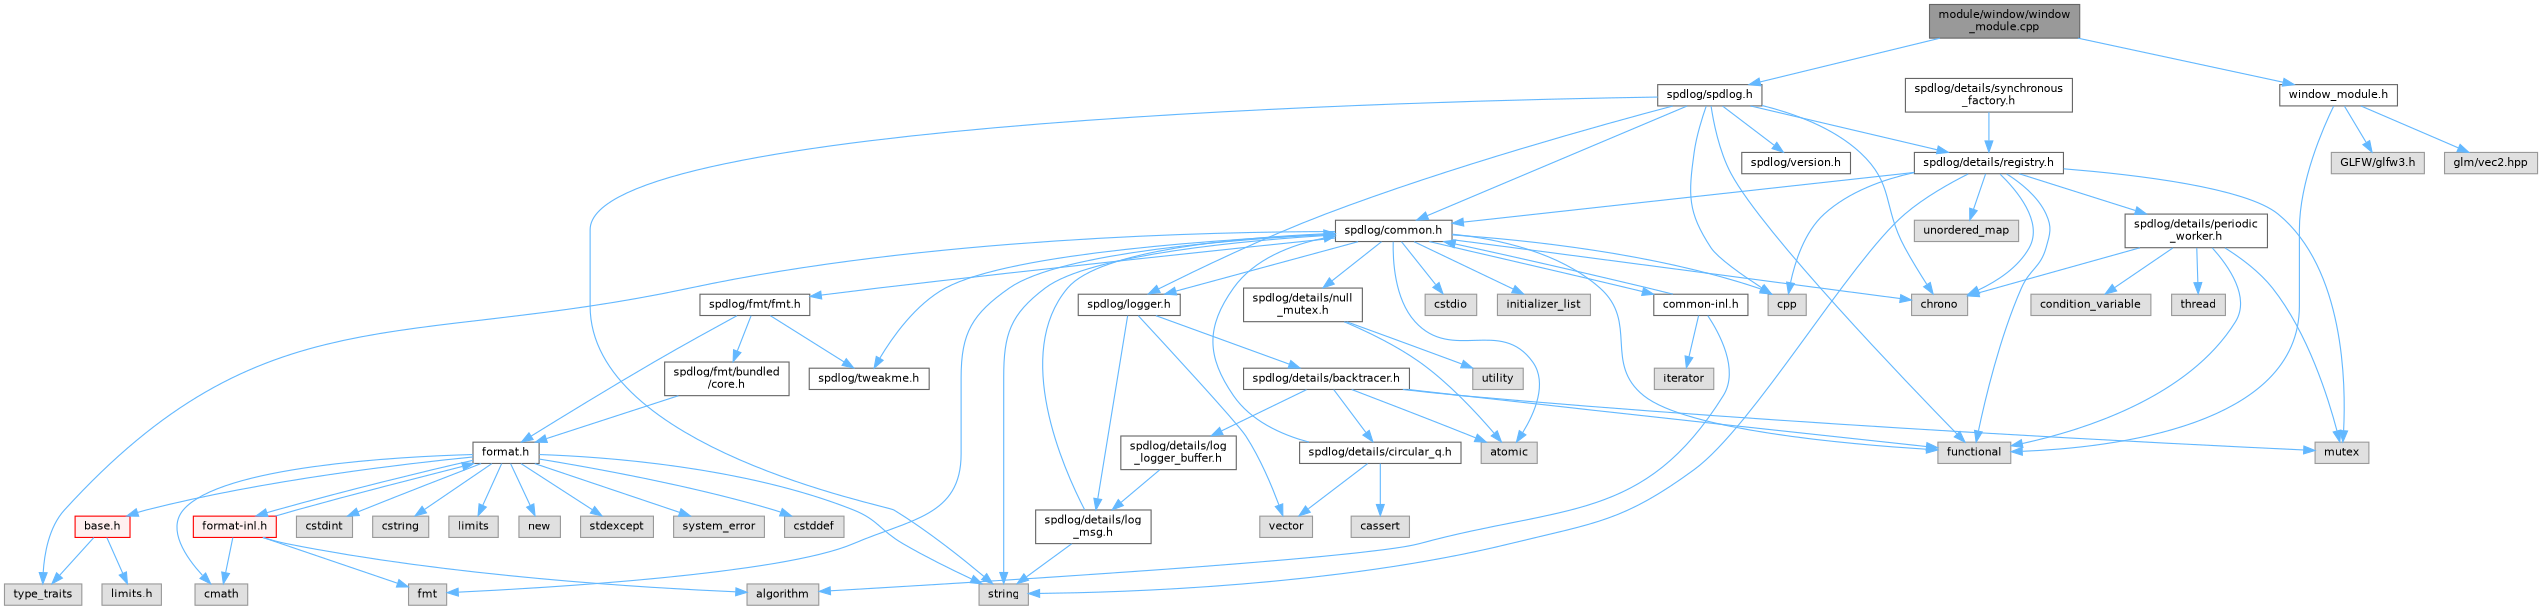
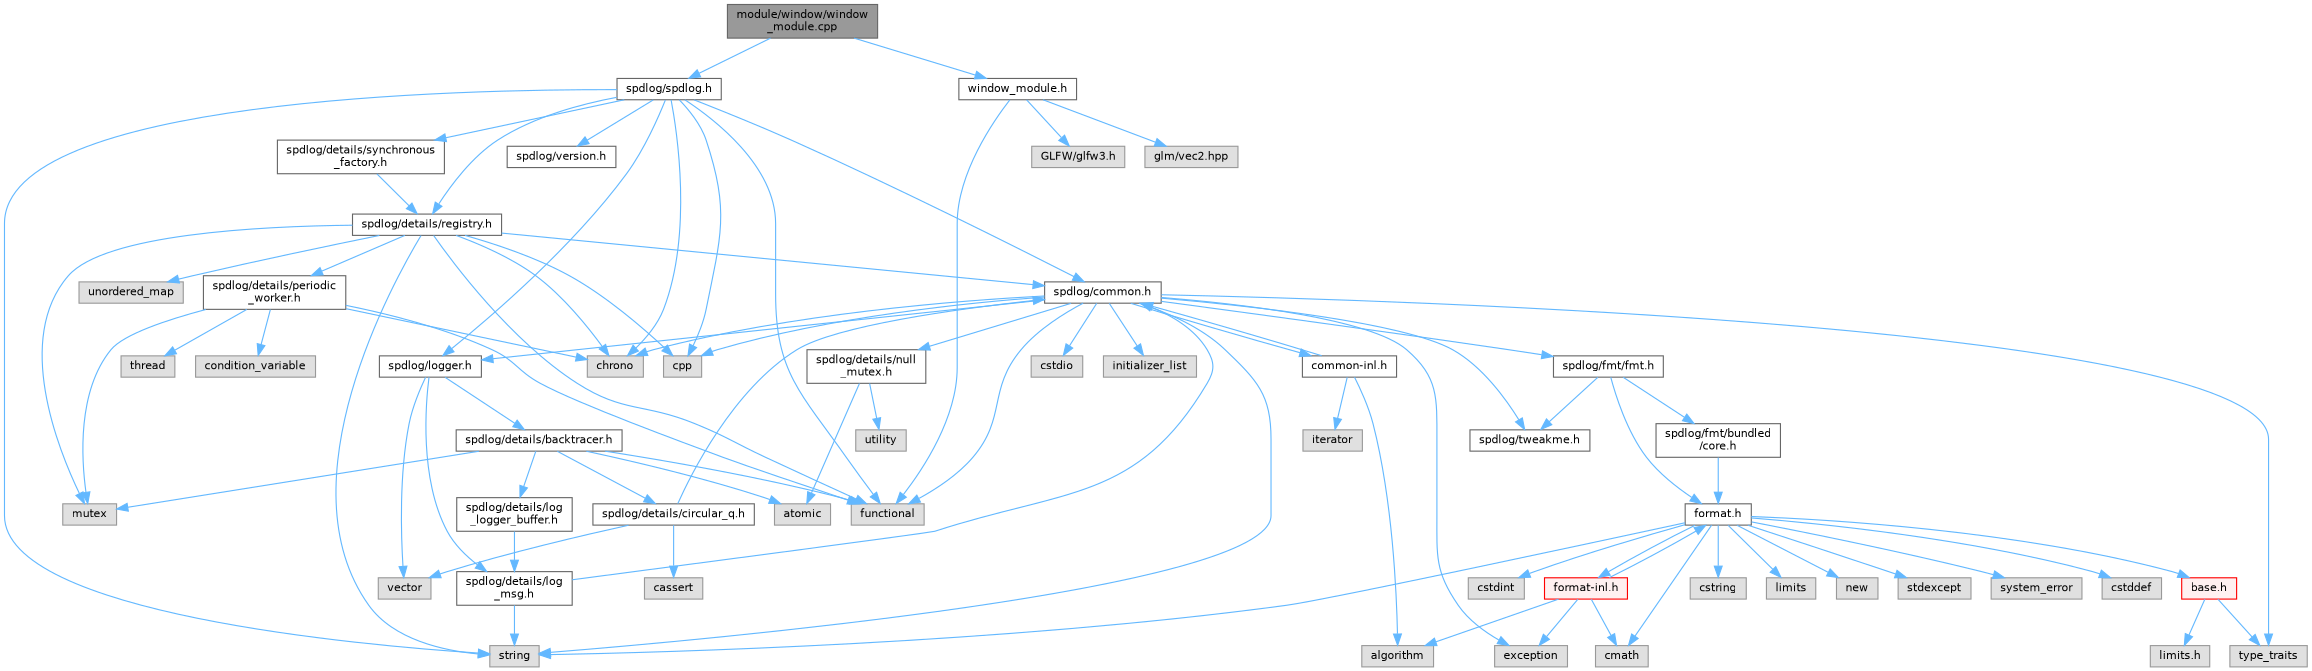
edge "spdlog/spdlog.h" -> "spdlog/details/synchronous _factory.h": added
edge "spdlog/common.h" -> "atomic": removed
node "fmt": label "fmt" -> "exception"
